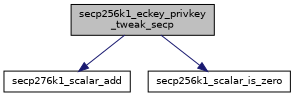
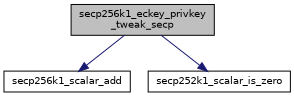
node "secp276k1_scalar_add": label "secp276k1_scalar_add" -> "secp256k1_scalar_add"
node "secp256k1_scalar_is_zero": label "secp256k1_scalar_is_zero" -> "secp252k1_scalar_is_zero"
